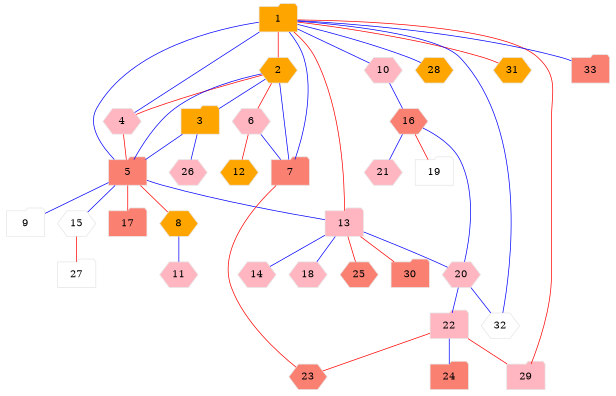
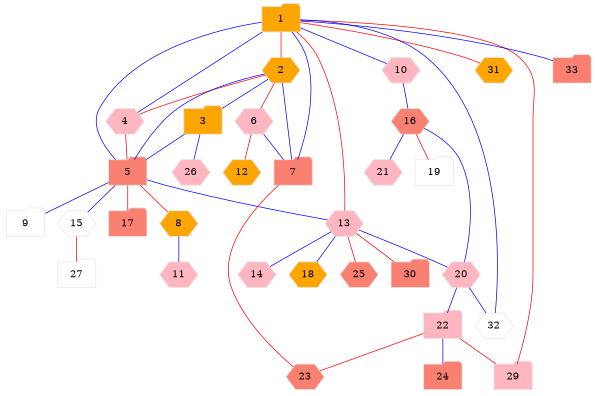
node "28": removed
node "13": shape folder -> hexagon
node "18": fillcolor lightpink -> orange
